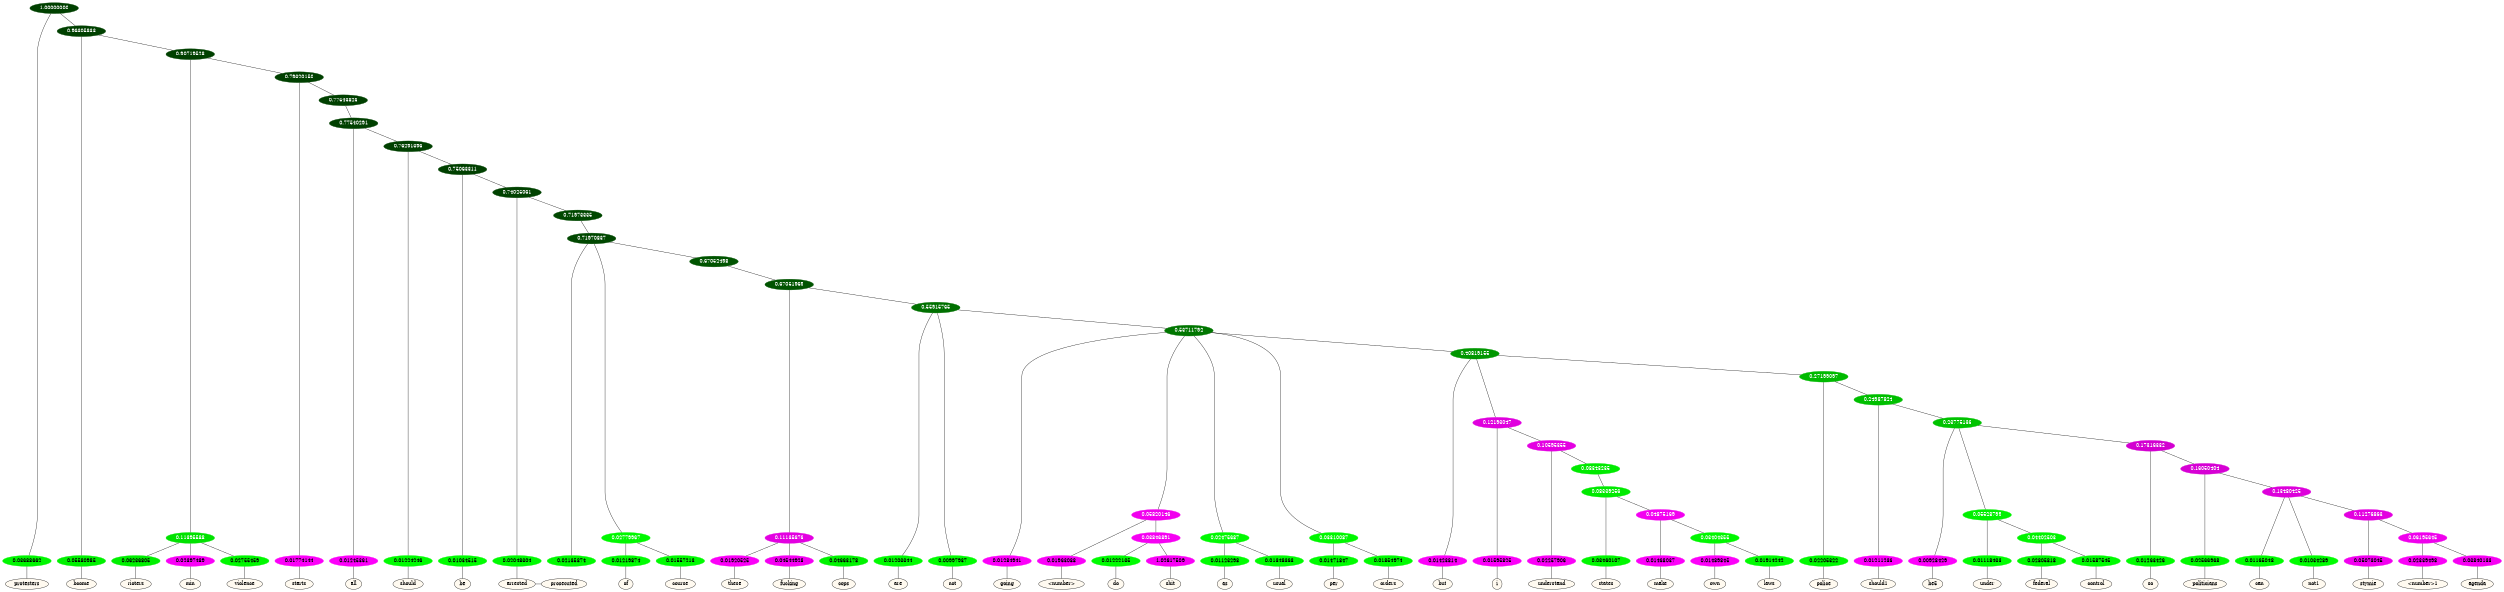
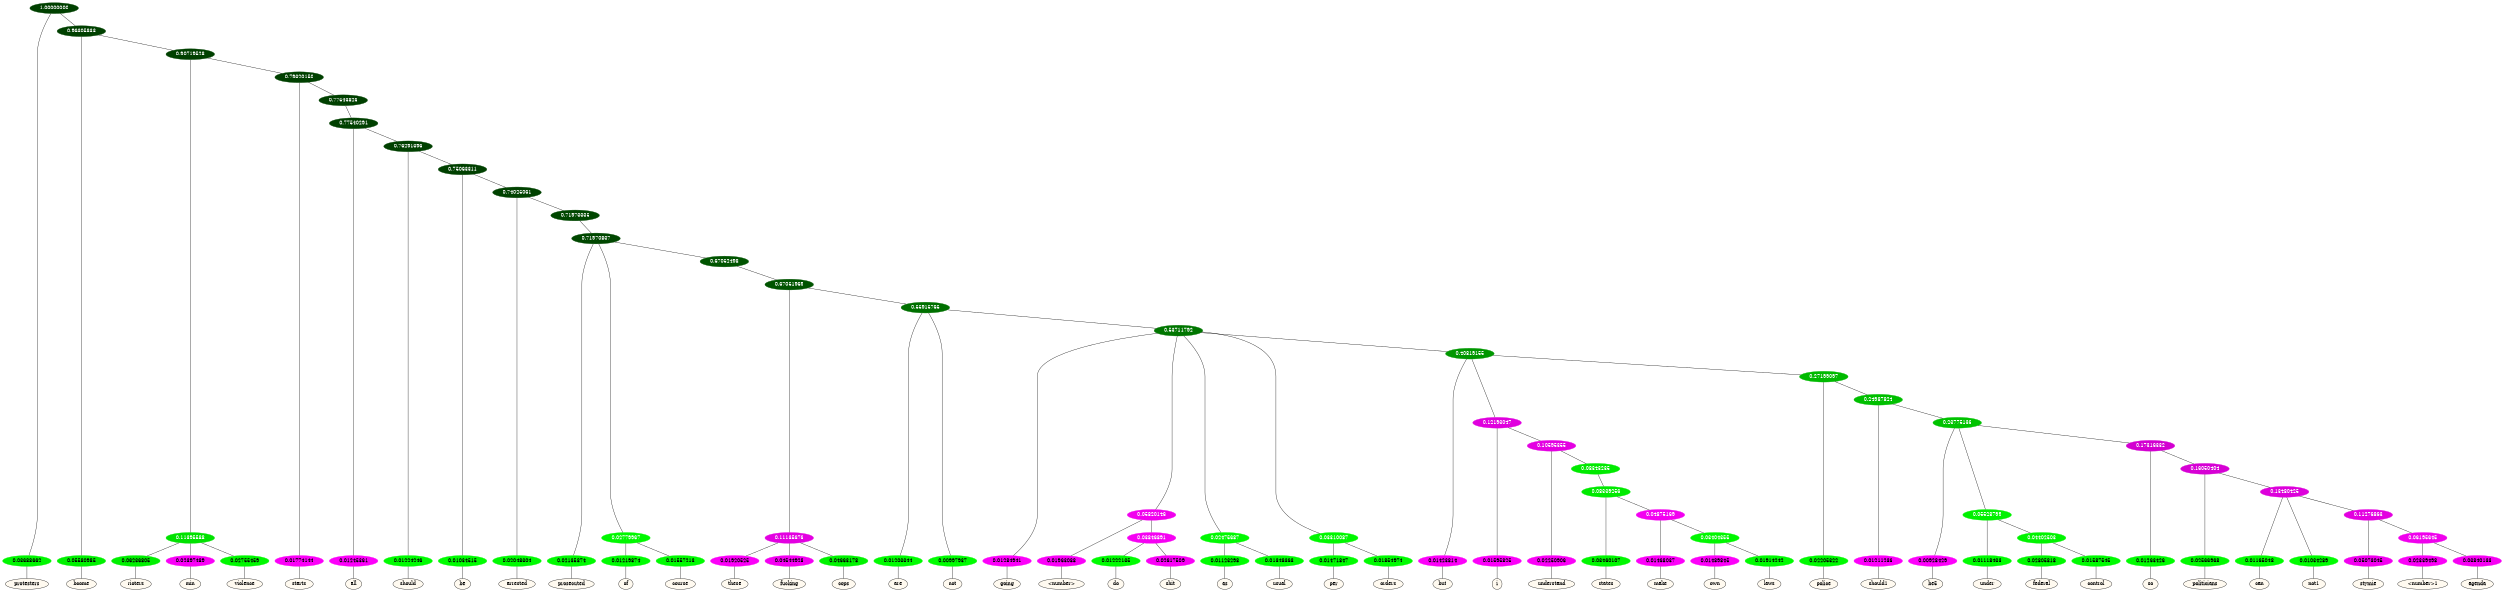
node "1.02617509": label "1.02617509" -> "0.02617509"
node "0.02257906": label "0.02257906" -> "0.02250906"
edge "arrested" -- "prosecuted": now "0.02135874" -- "prosecuted"
